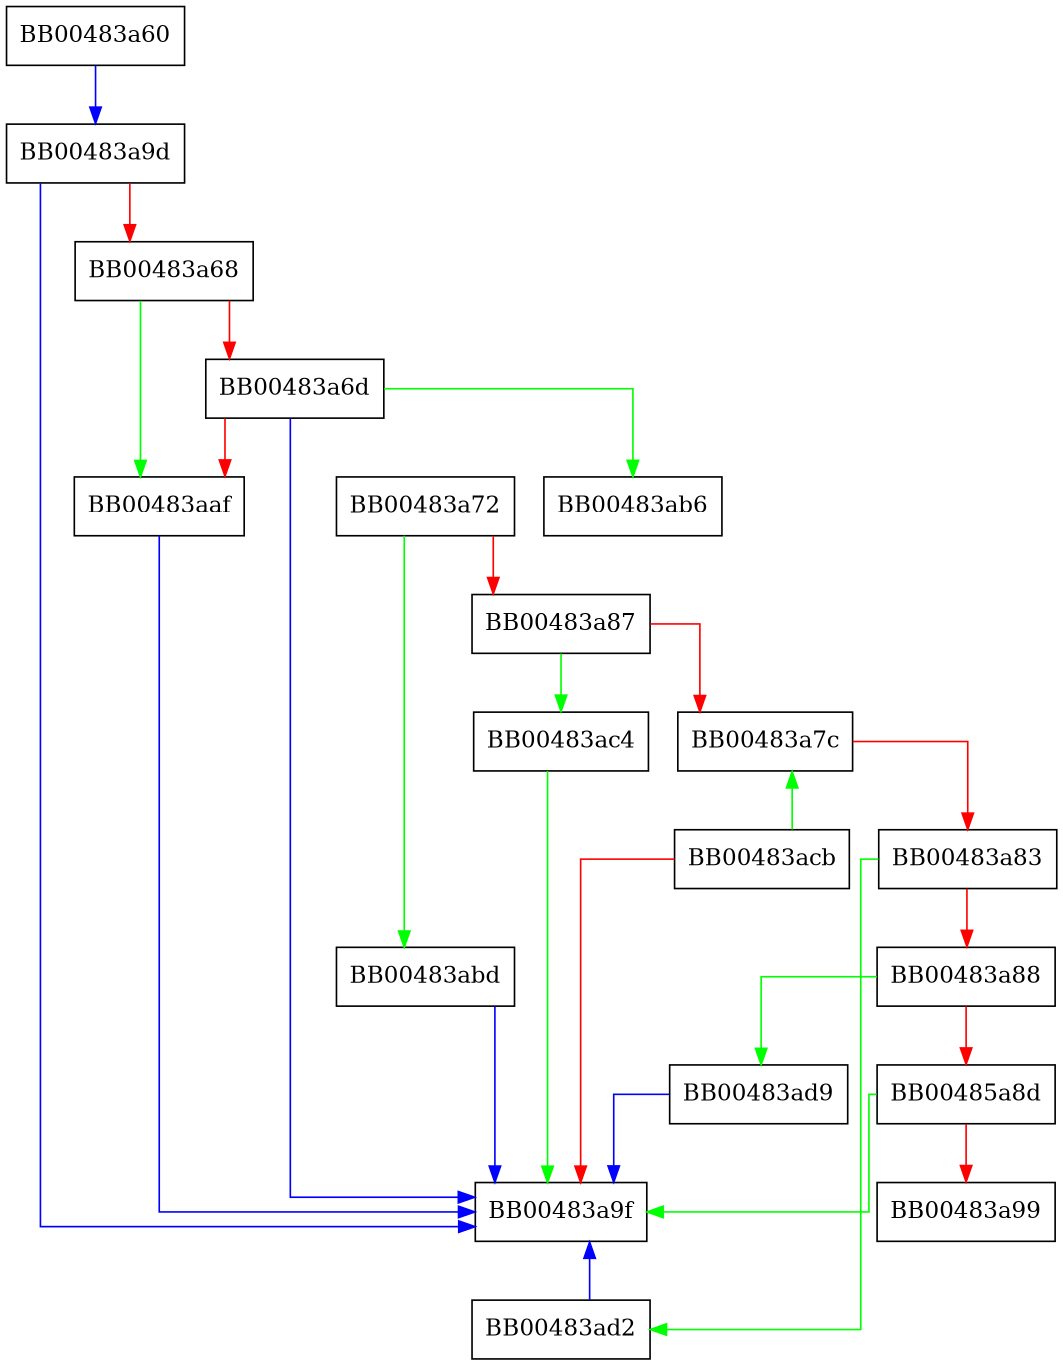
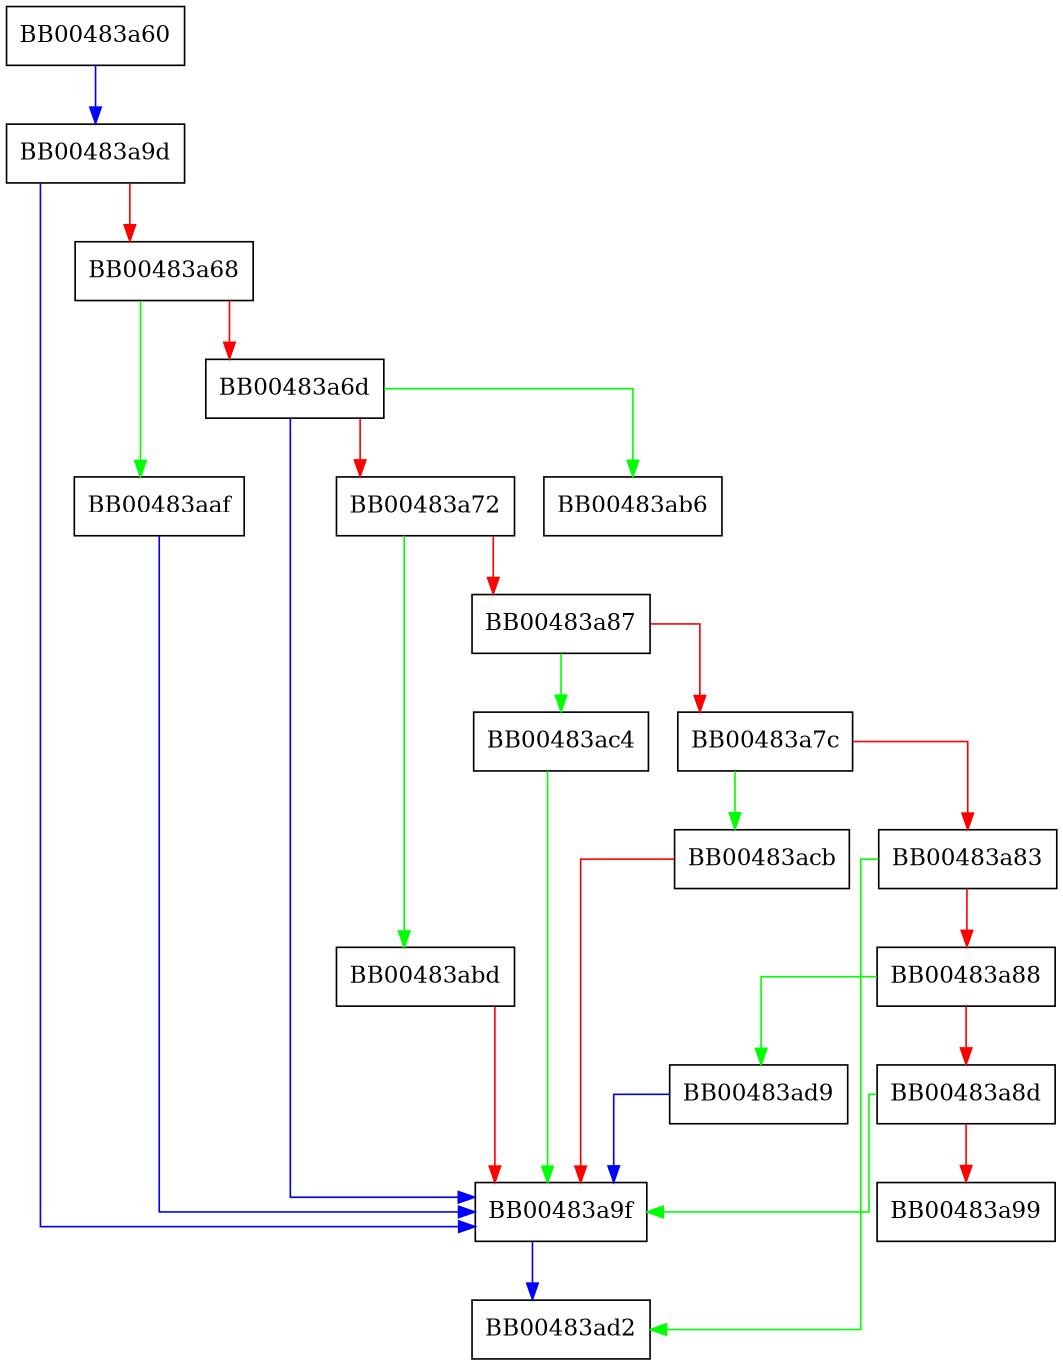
edge "BB00483a6d" -> "BB00483aaf": now "BB00483a6d" -> "BB00483a72"
edge "BB00483acb" -> "BB00483a7c": reversed
edge "BB00483abd" -> "BB00483a9f": color blue -> red
node "BB00485a8d": label "BB00485a8d" -> "BB00483a8d"
edge "BB00483ad2" -> "BB00483a9f": reversed
